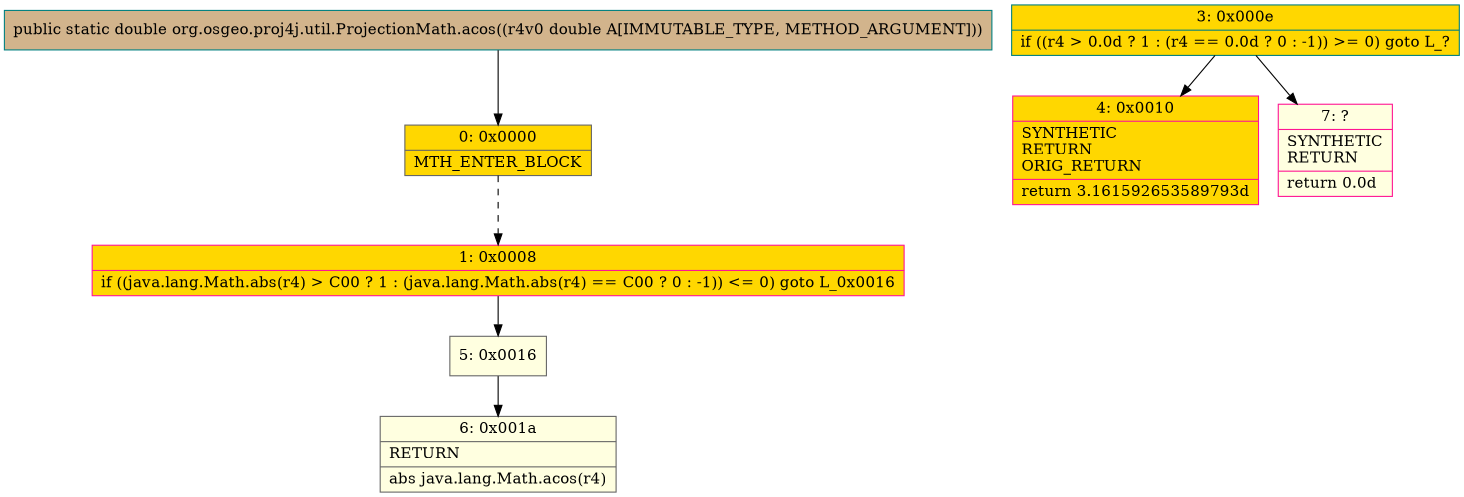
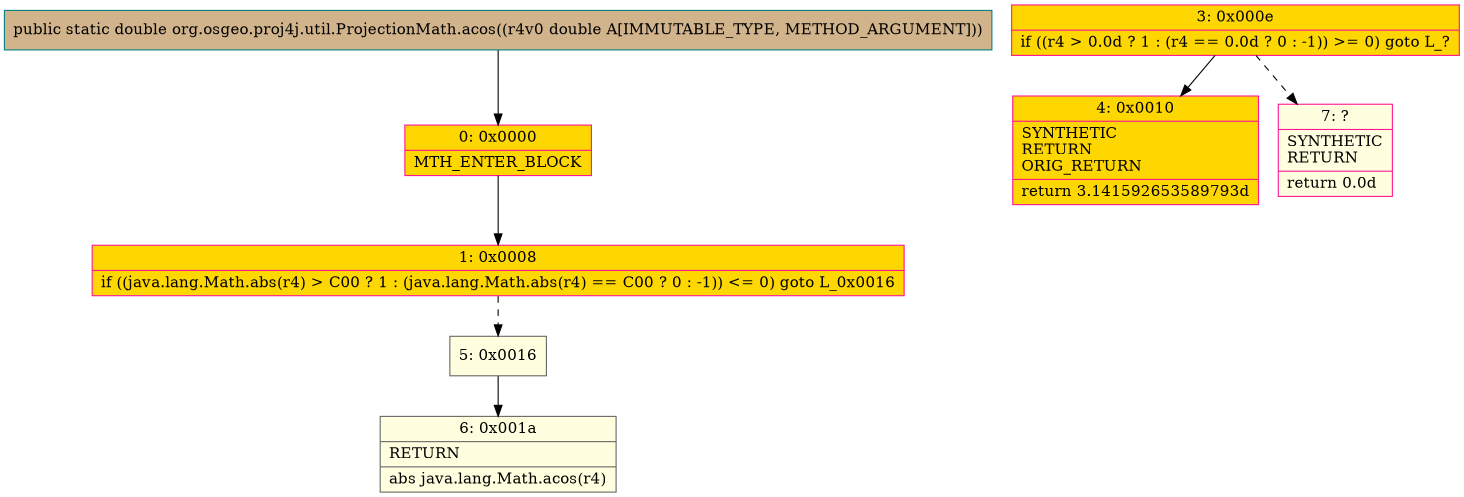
node "3: 0x000e": color teal -> deeppink
edge "3: 0x000e" -> "7: ?": style solid -> dashed
node "0: 0x0000": color gray40 -> deeppink
node "4: 0x0010": text "return 3.161592653589793d" -> "return 3.141592653589793d"
edge "0: 0x0000" -> "1: 0x0008": style dashed -> solid
edge "1: 0x0008" -> "5: 0x0016": style solid -> dashed
